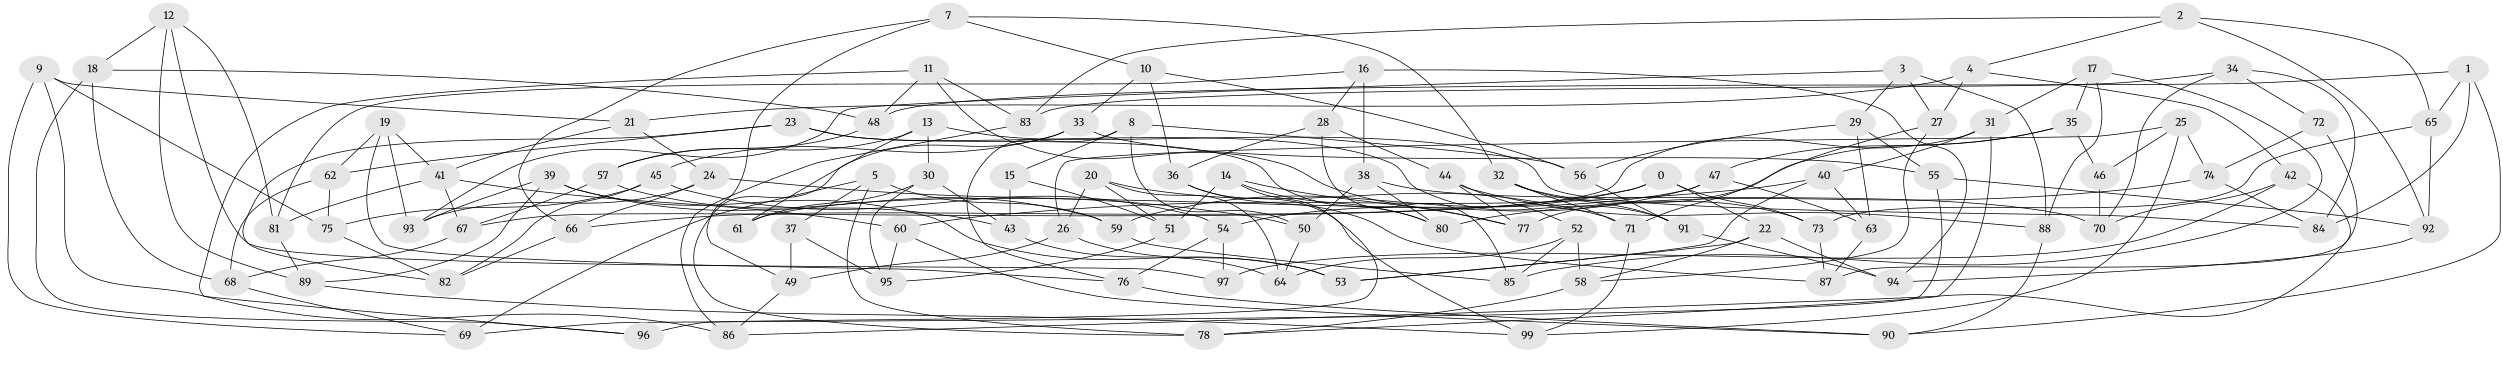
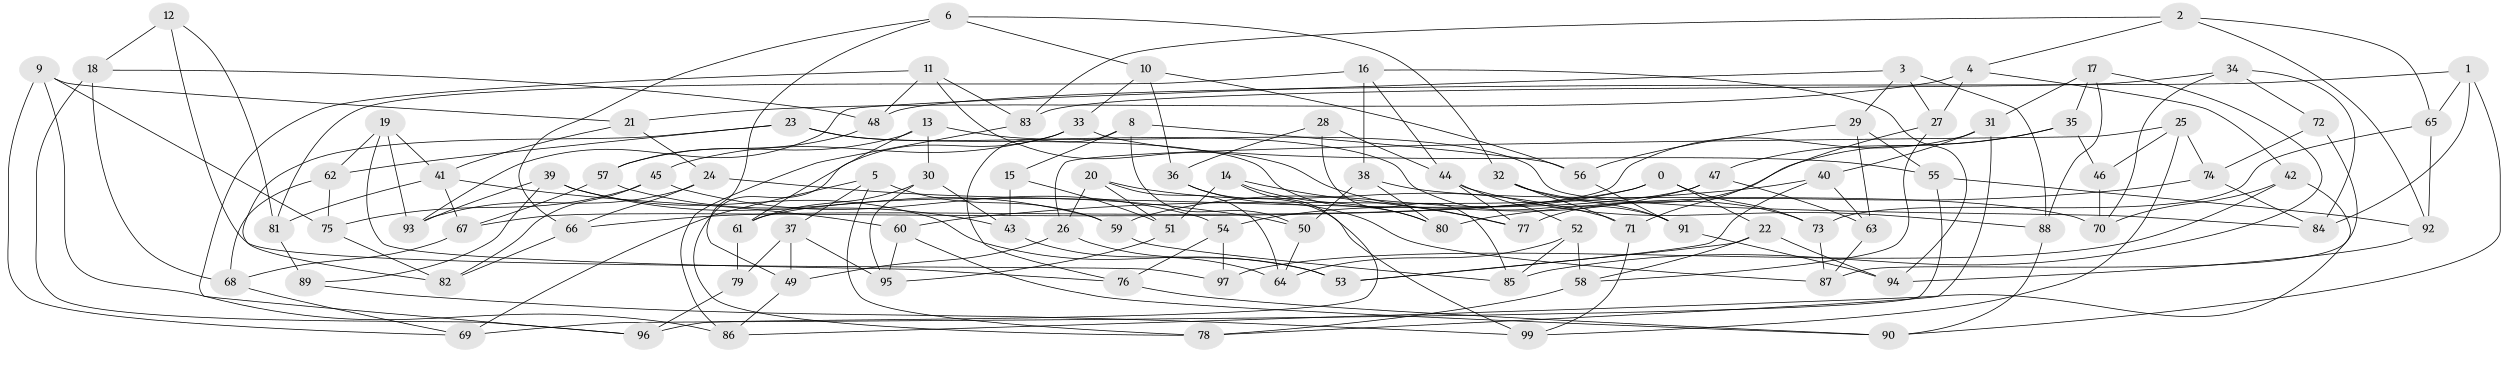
node "7": label "7" -> "6"
edge "16" -- "28": now "16" -- "44"
edge "12" -- "89": removed
node "79": added
